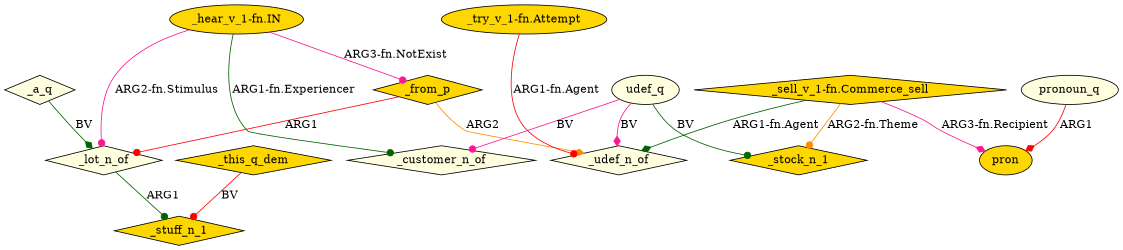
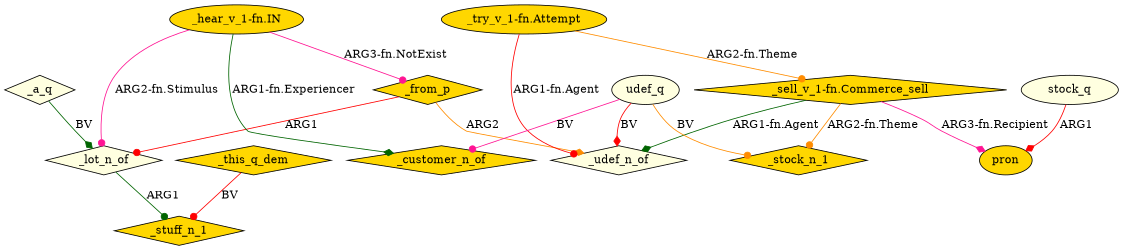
edge "_try_v_1-fn.Attempt" -> "_sell_v_1-fn.Commerce_sell": added, label "ARG2-fn.Theme"
node "pronoun_q": label "pronoun_q" -> "stock_q"
edge "udef_q" -> "_udef_n_of": color deeppink -> red
edge "_hear_v_1-fn.IN" -> "_customer_n_of": arrowhead dot -> diamond
edge "udef_q" -> "_stock_n_1": color darkgreen -> darkorange
node "_customer_n_of": fillcolor lightyellow -> gold
